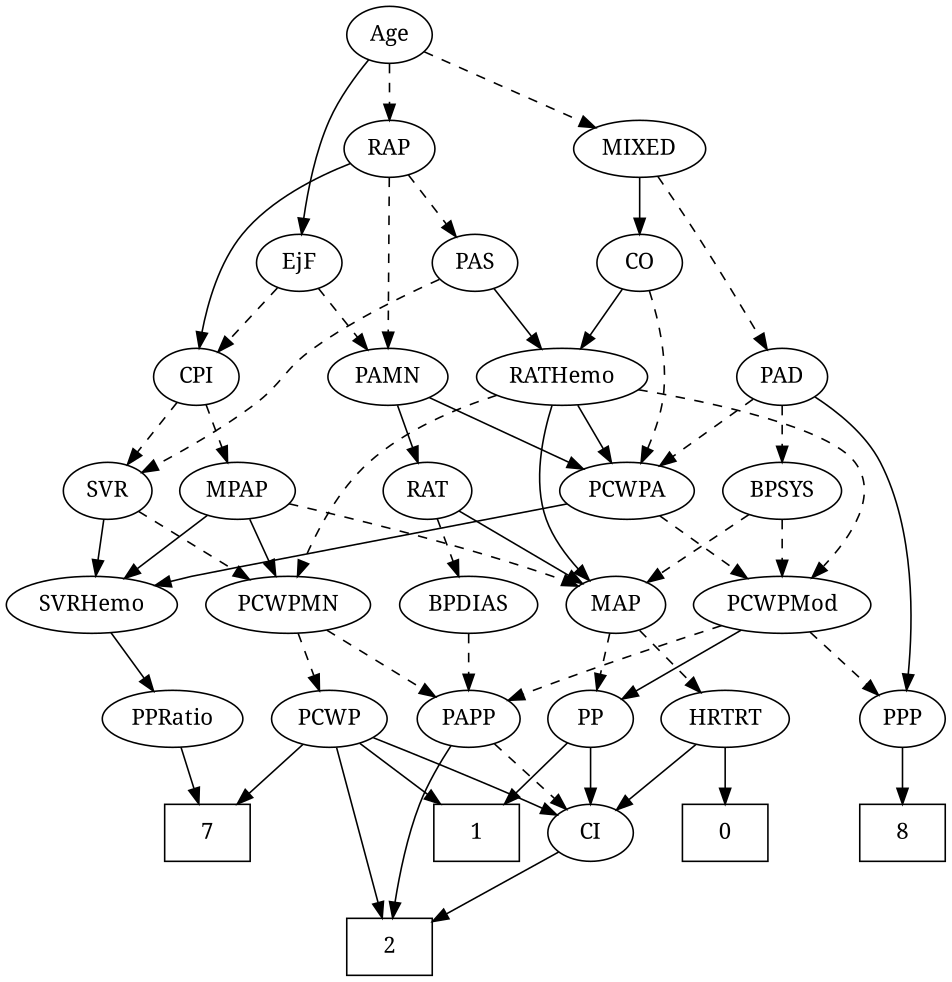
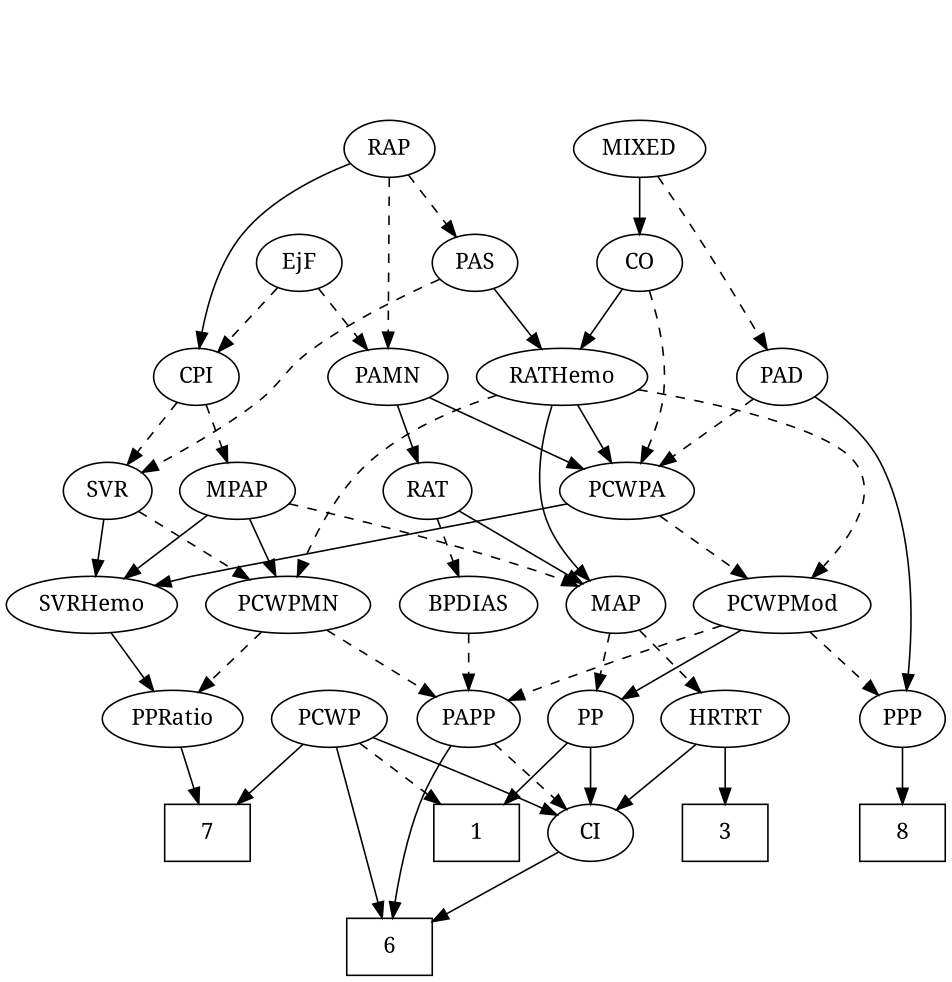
node "Age": removed
node "BPSYS": removed
edge "PCWPMN" -> "PCWP": now "PCWPMN" -> "PPRatio"
edge "PCWP" -> "1": style solid -> dashed
node "0": label "0" -> "3"
node "2": label "2" -> "6"
